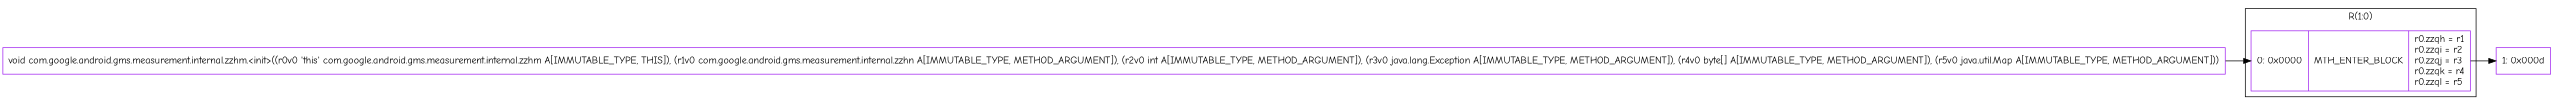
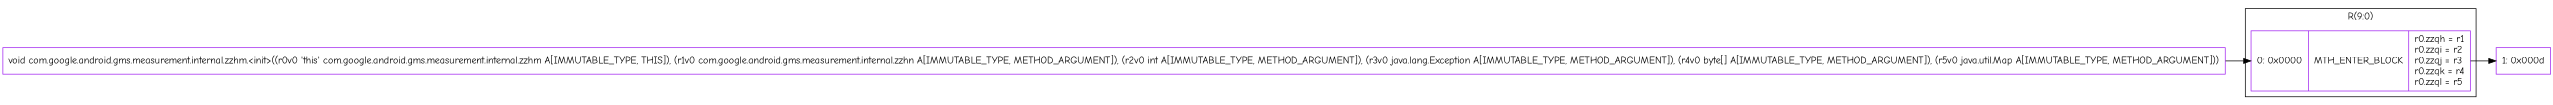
cluster "R(1:0)": label "R(1:0)" -> "R(9:0)"
